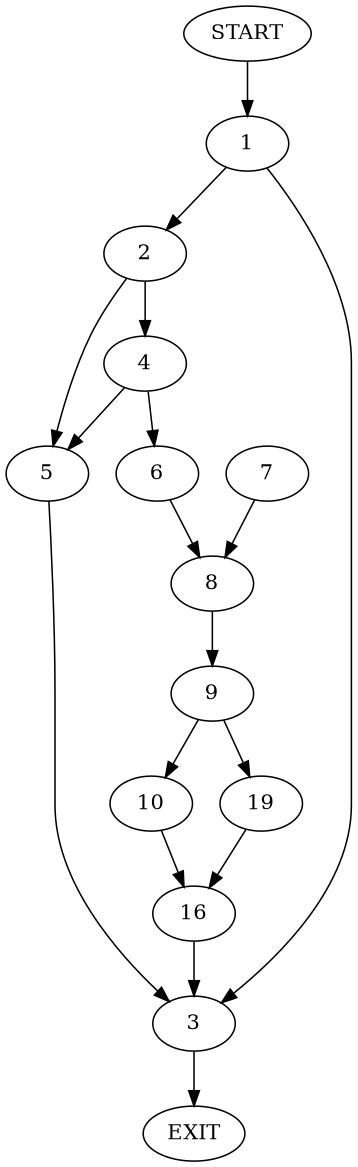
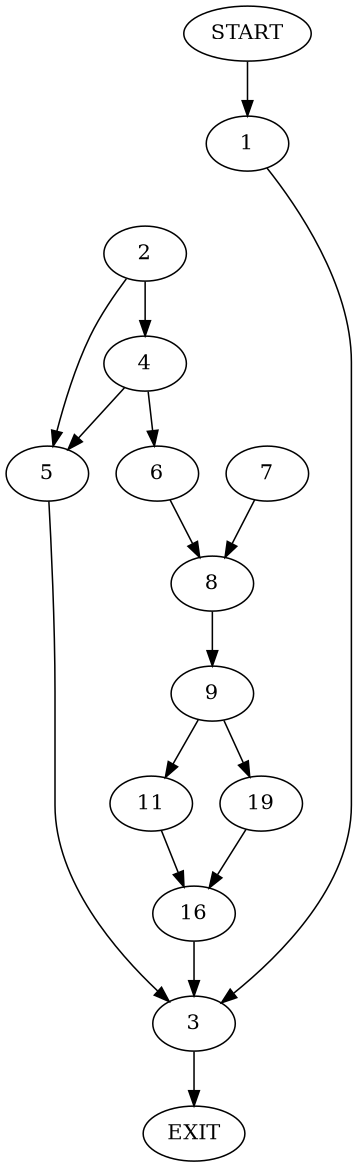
edge "1" -> "2": removed
node "10": label "10" -> "11"
